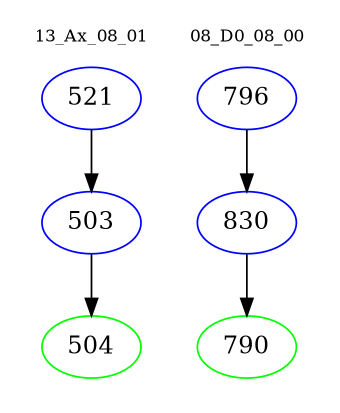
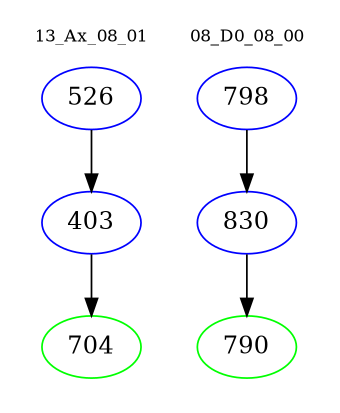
node "521": label "521" -> "526"
node "796": label "796" -> "798"
node "503": label "503" -> "403"
node "504": label "504" -> "704"
